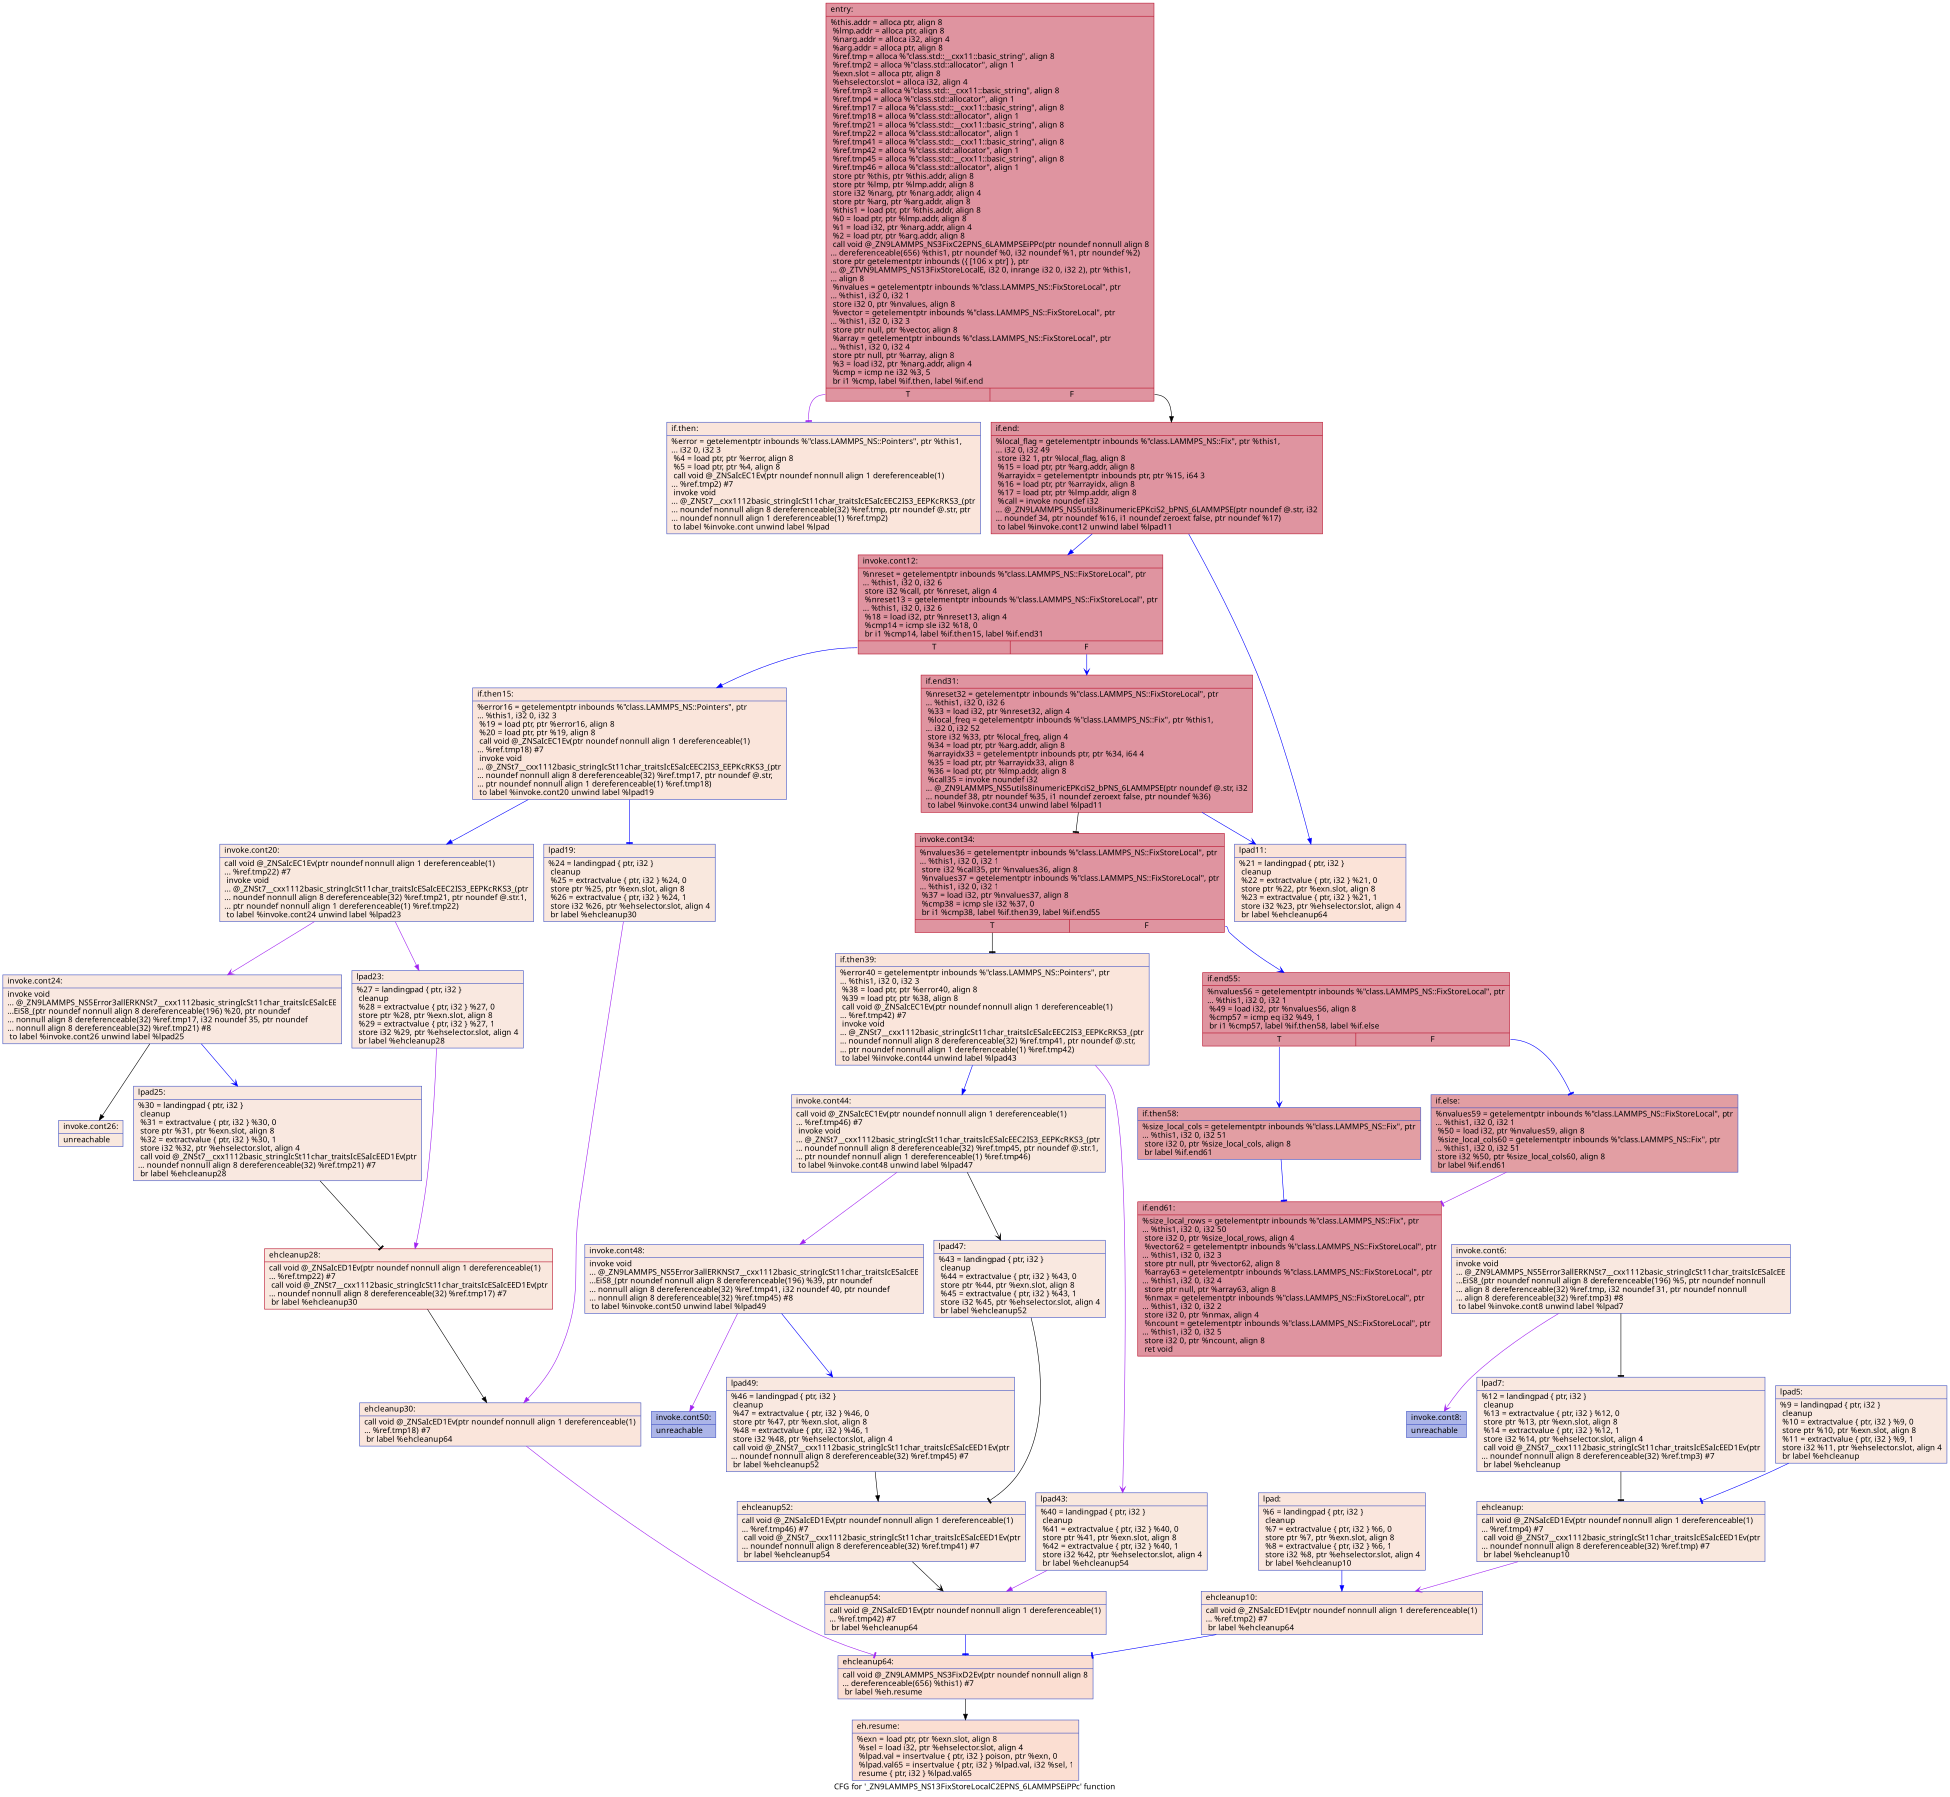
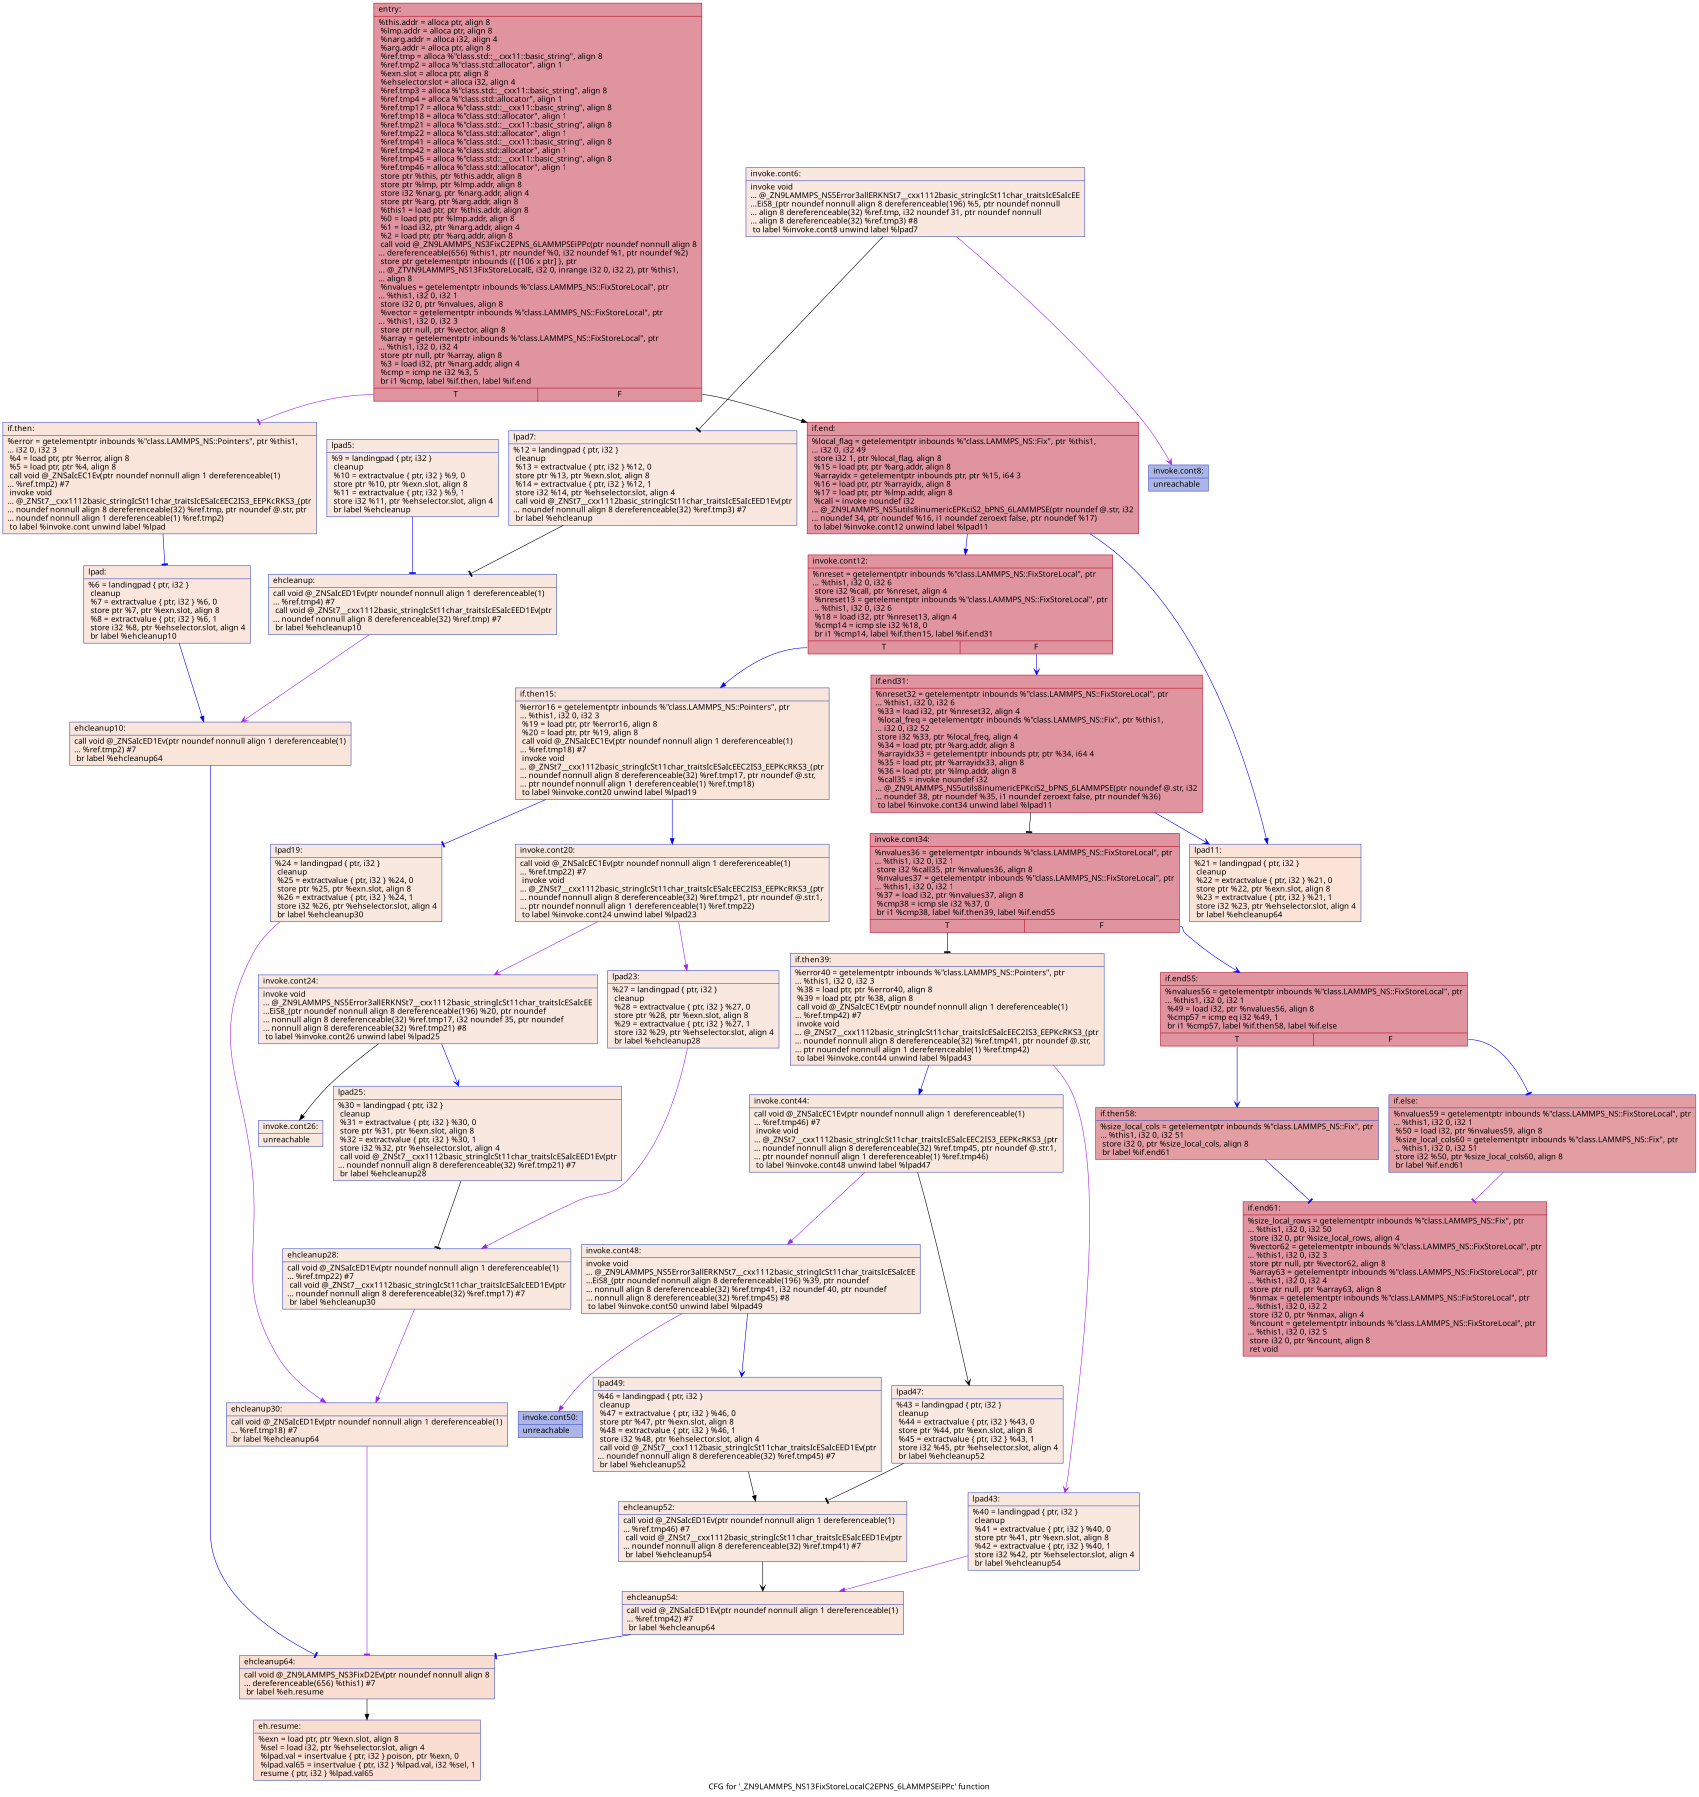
edge "if.then:" -> "lpad:": added
node "ehcleanup28:": color #b70d28ff -> #3d50c3ff
edge "ehcleanup28:" -> "ehcleanup30:": color black -> purple
